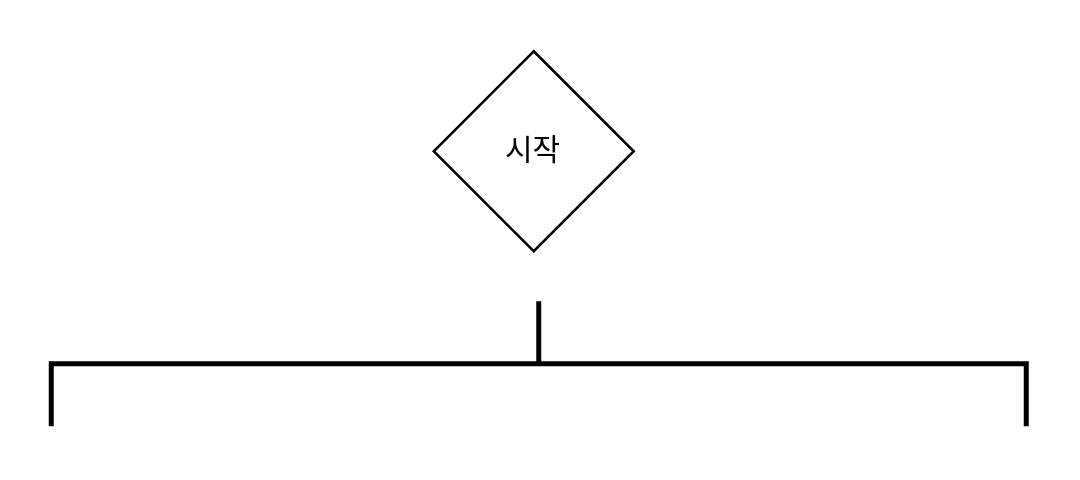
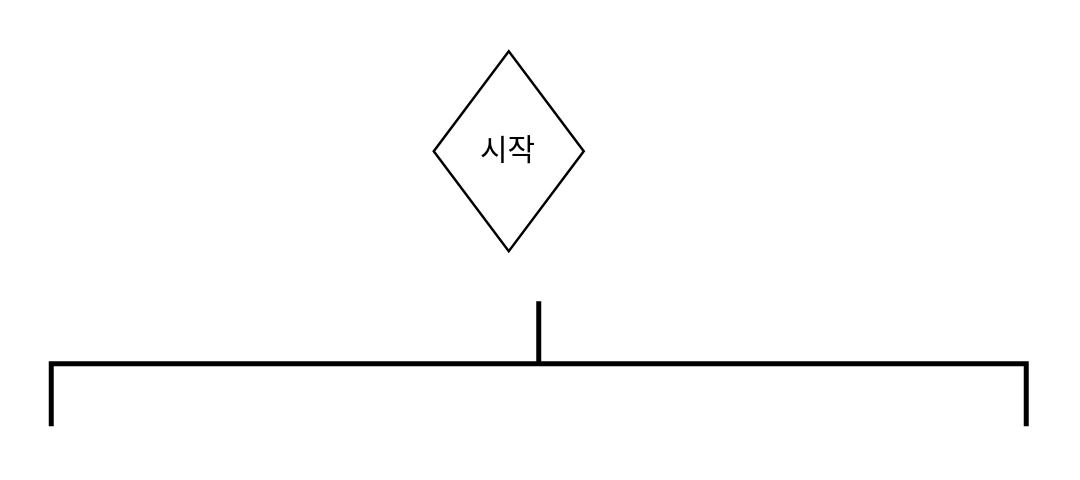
node "시작": size 200x200 -> 150x200
